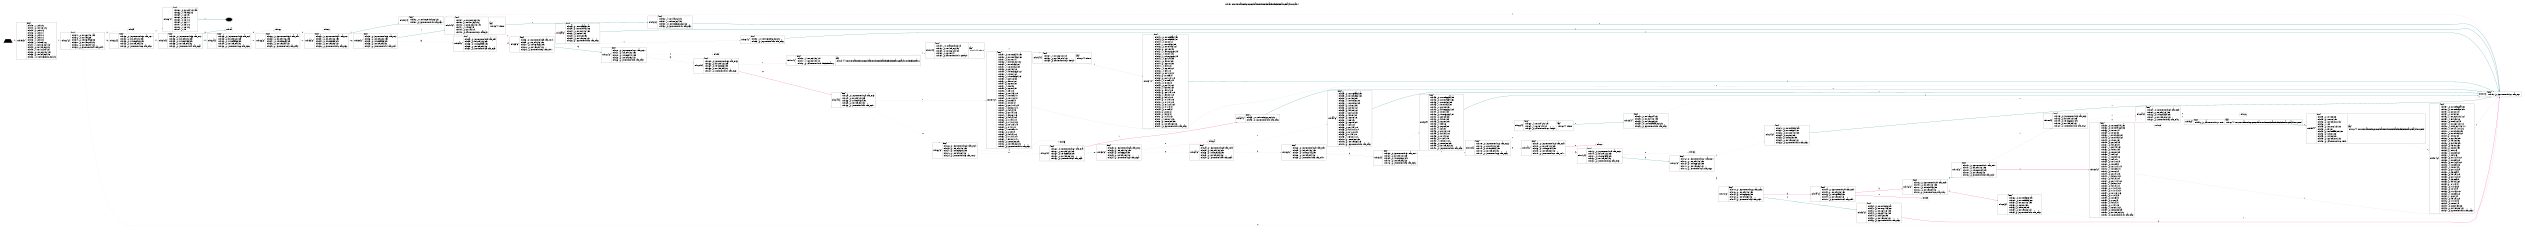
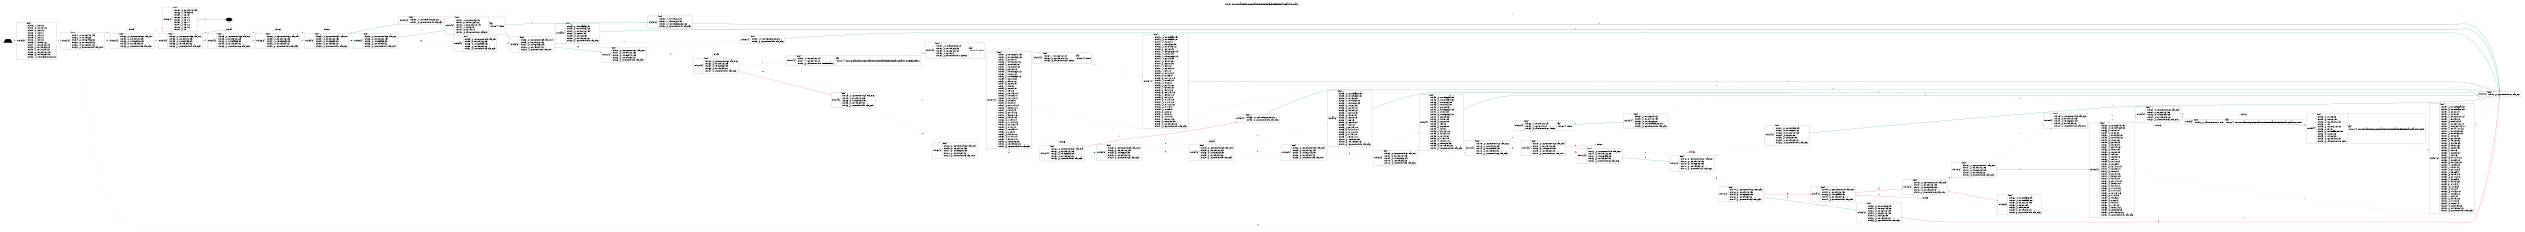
edge "0x401612 [28]" -> "0x40162e [28]": removed, label "13"
